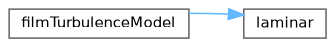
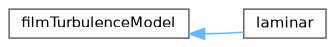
edge "filmTurbulenceModel" -> "laminar": reversed
